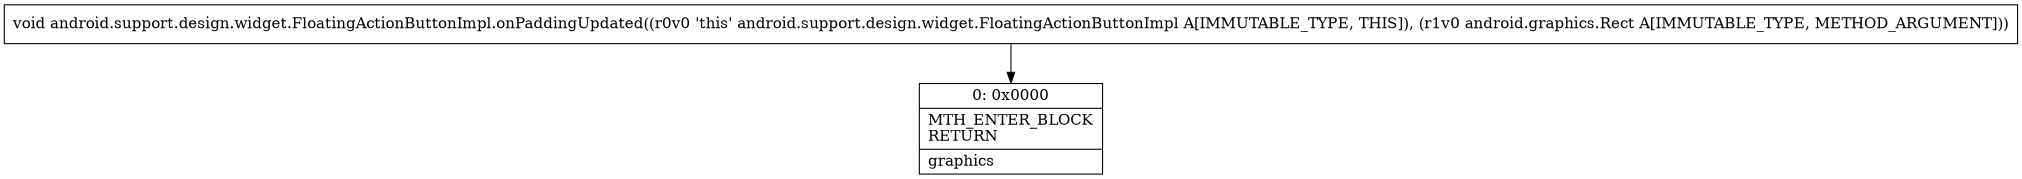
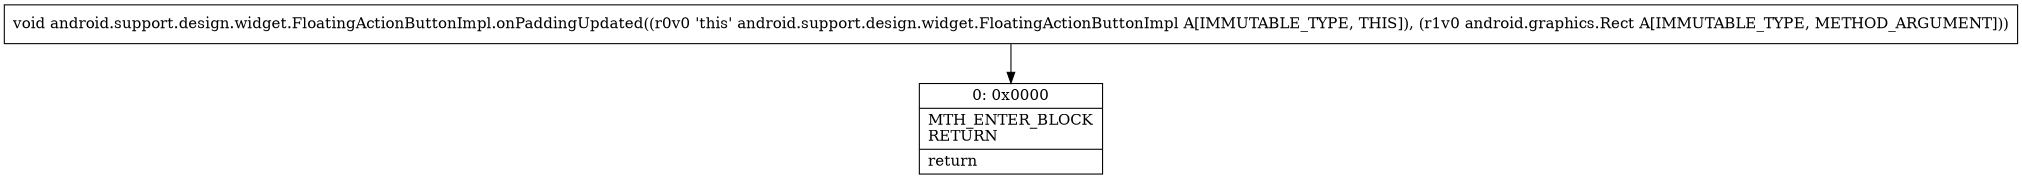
node "0: 0x0000": text "graphics" -> "return"
